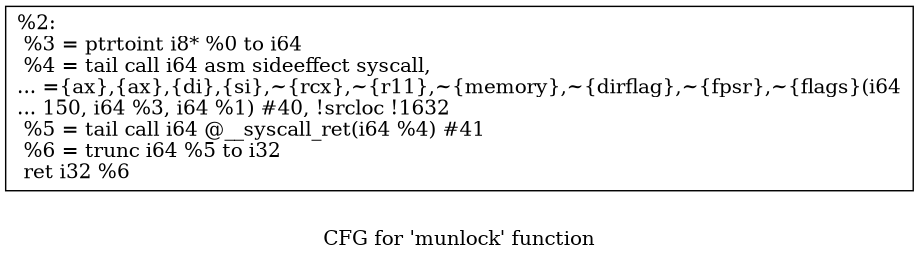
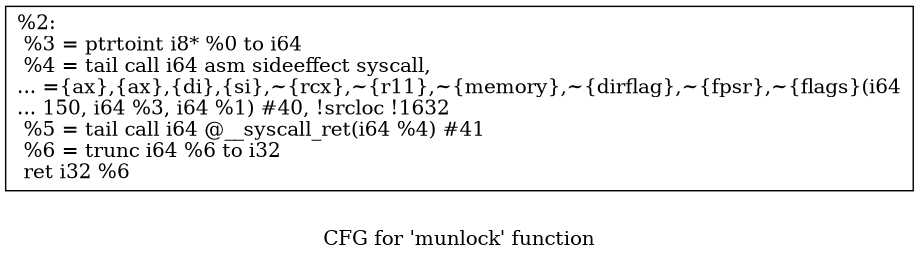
node "%2:": text "%6 = trunc i64 %5 to i32" -> "%6 = trunc i64 %6 to i32"
